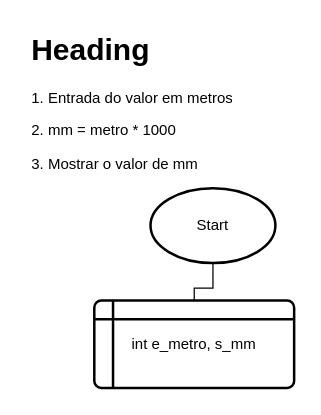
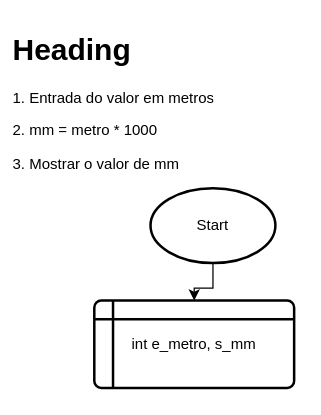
node "Heading1. Entrada do valor em metros 2. mm = metro * 1000 3. Mostrar o valor de mm": moved (144, 101) -> (126, 101)
edge "Start" -- "int e_metro, s_mm": arrowhead none -> classic
